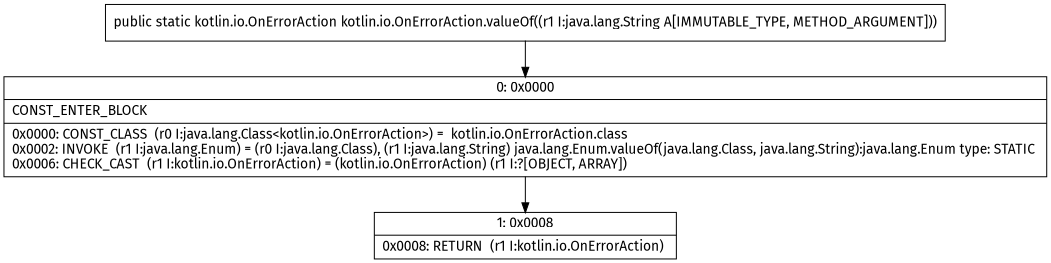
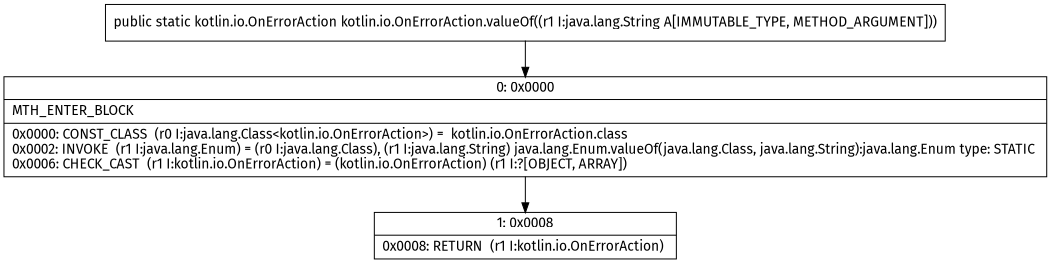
node "0: 0x0000": text "CONST_ENTER_BLOCK" -> "MTH_ENTER_BLOCK"
